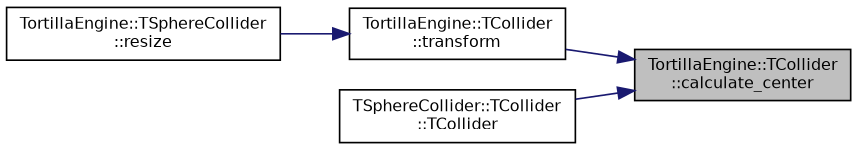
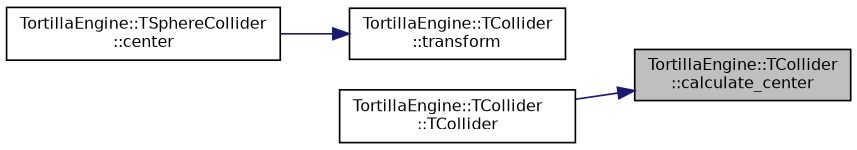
node "TortillaEngine::TSphereCollider ::resize": label "TortillaEngine::TSphereCollider ::resize" -> "TortillaEngine::TSphereCollider ::center"
edge "TortillaEngine::TCollider ::transform" -> "TortillaEngine::TCollider ::calculate_center": removed
node "TSphereCollider::TCollider ::TCollider": label "TSphereCollider::TCollider ::TCollider" -> "TortillaEngine::TCollider ::TCollider"
